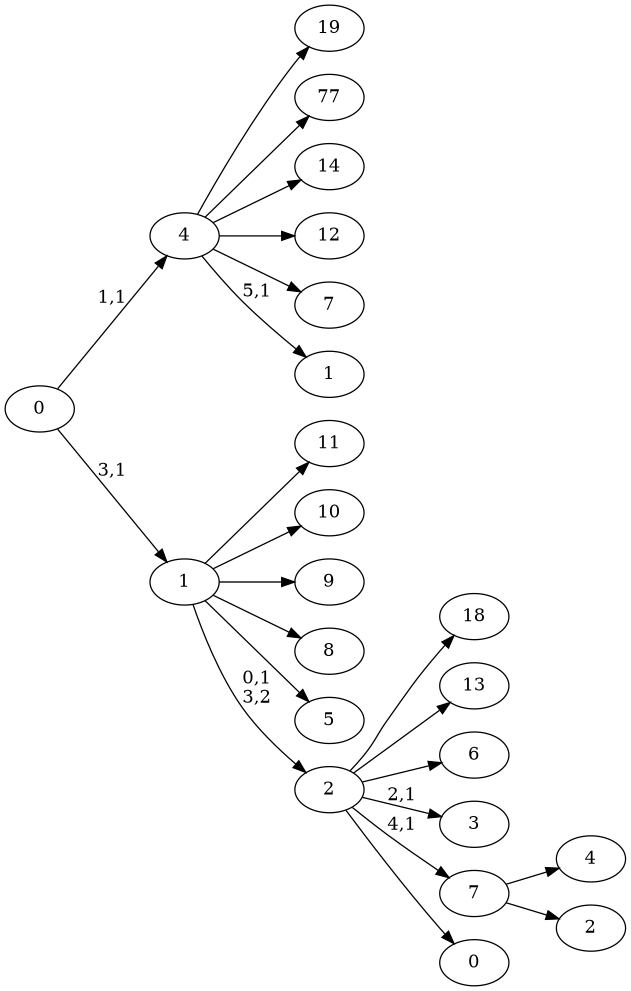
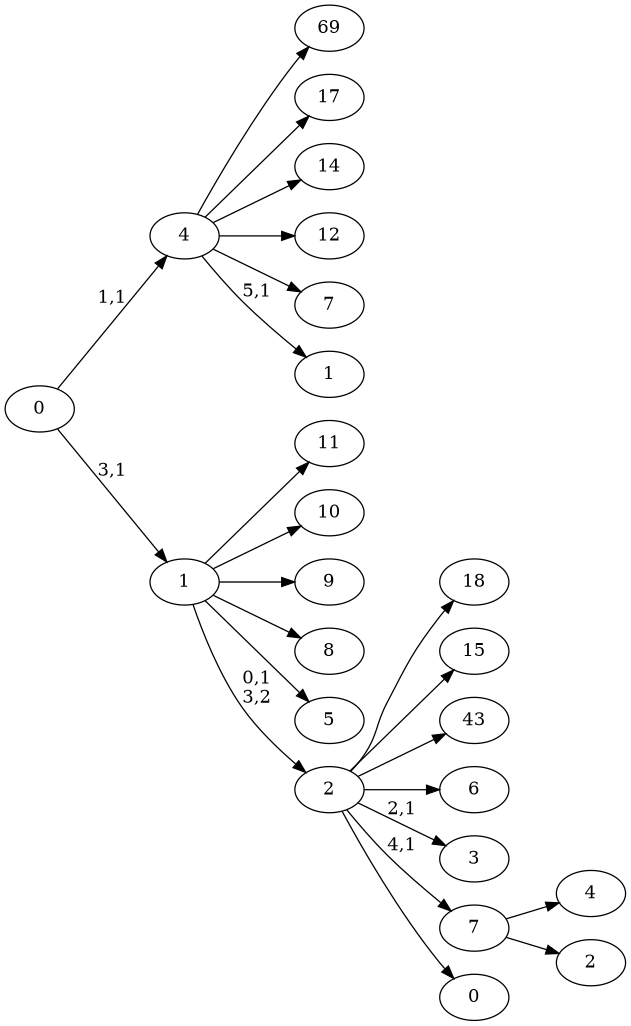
node "19": label "19" -> "69"
node "77": label "77" -> "17"
node "15": added
node "13": label "13" -> "43"
